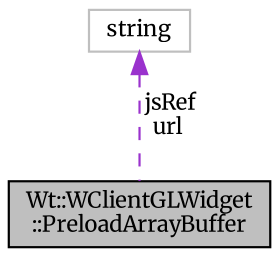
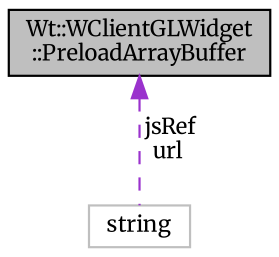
edge "Wt::WClientGLWidget ::PreloadArrayBuffer" -> "string": reversed
